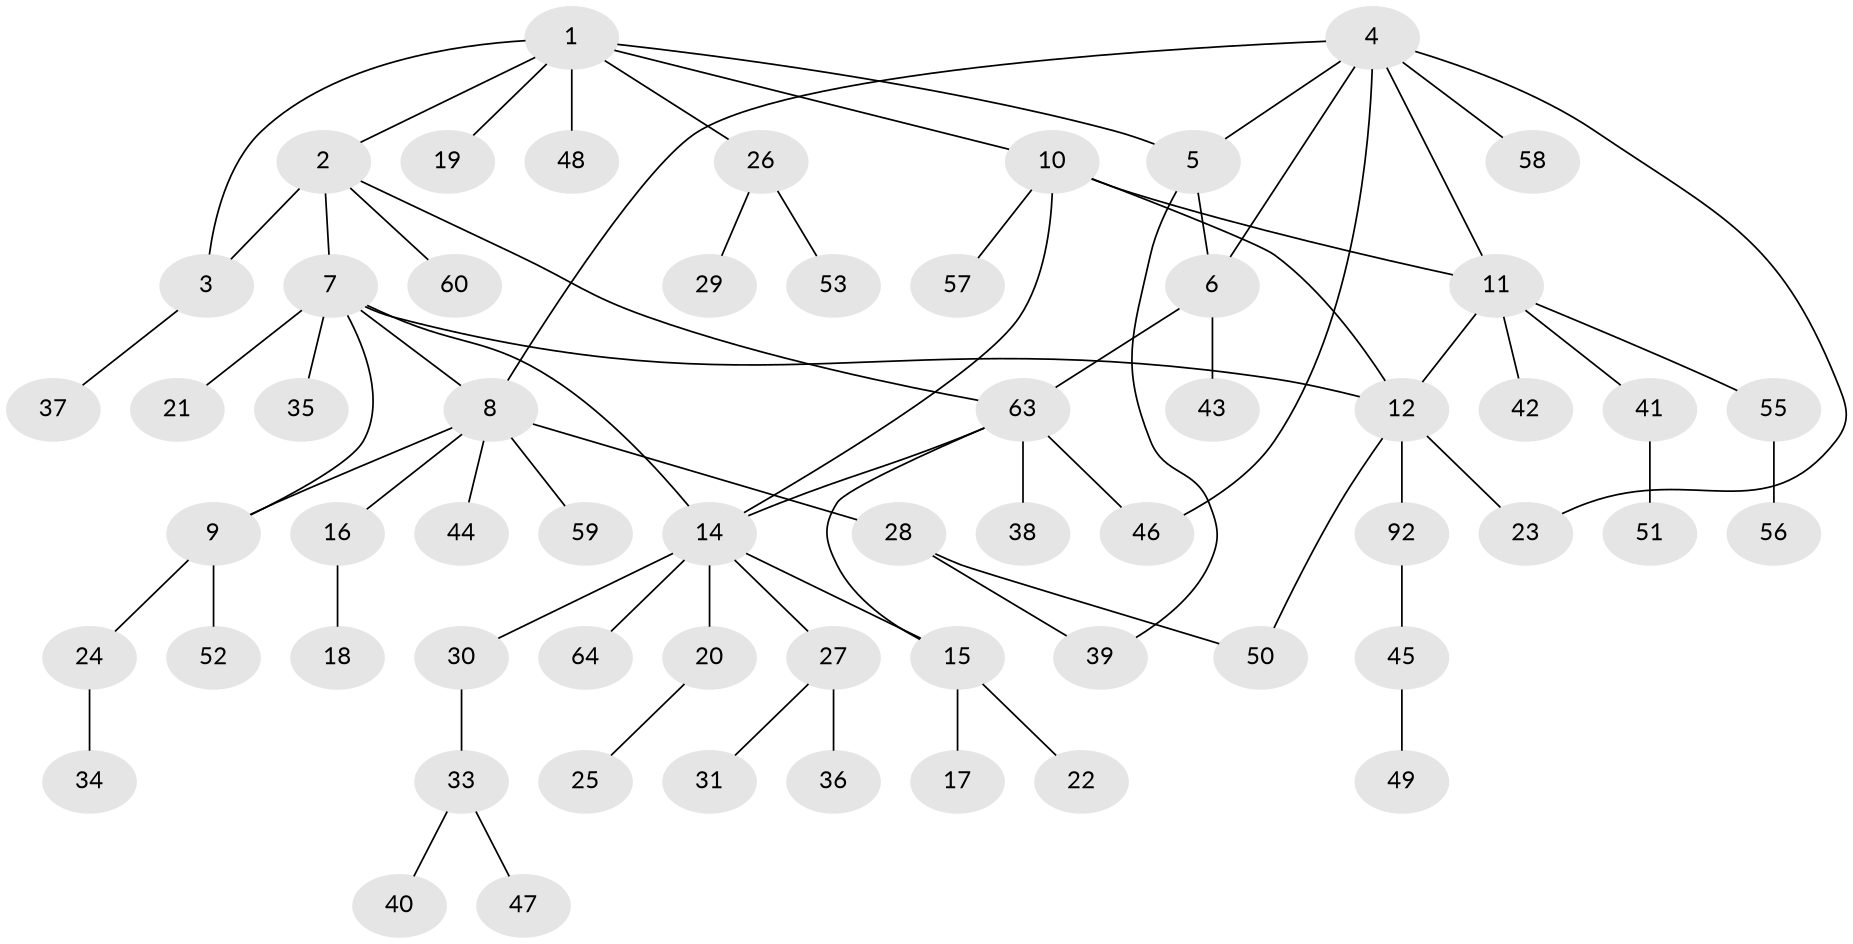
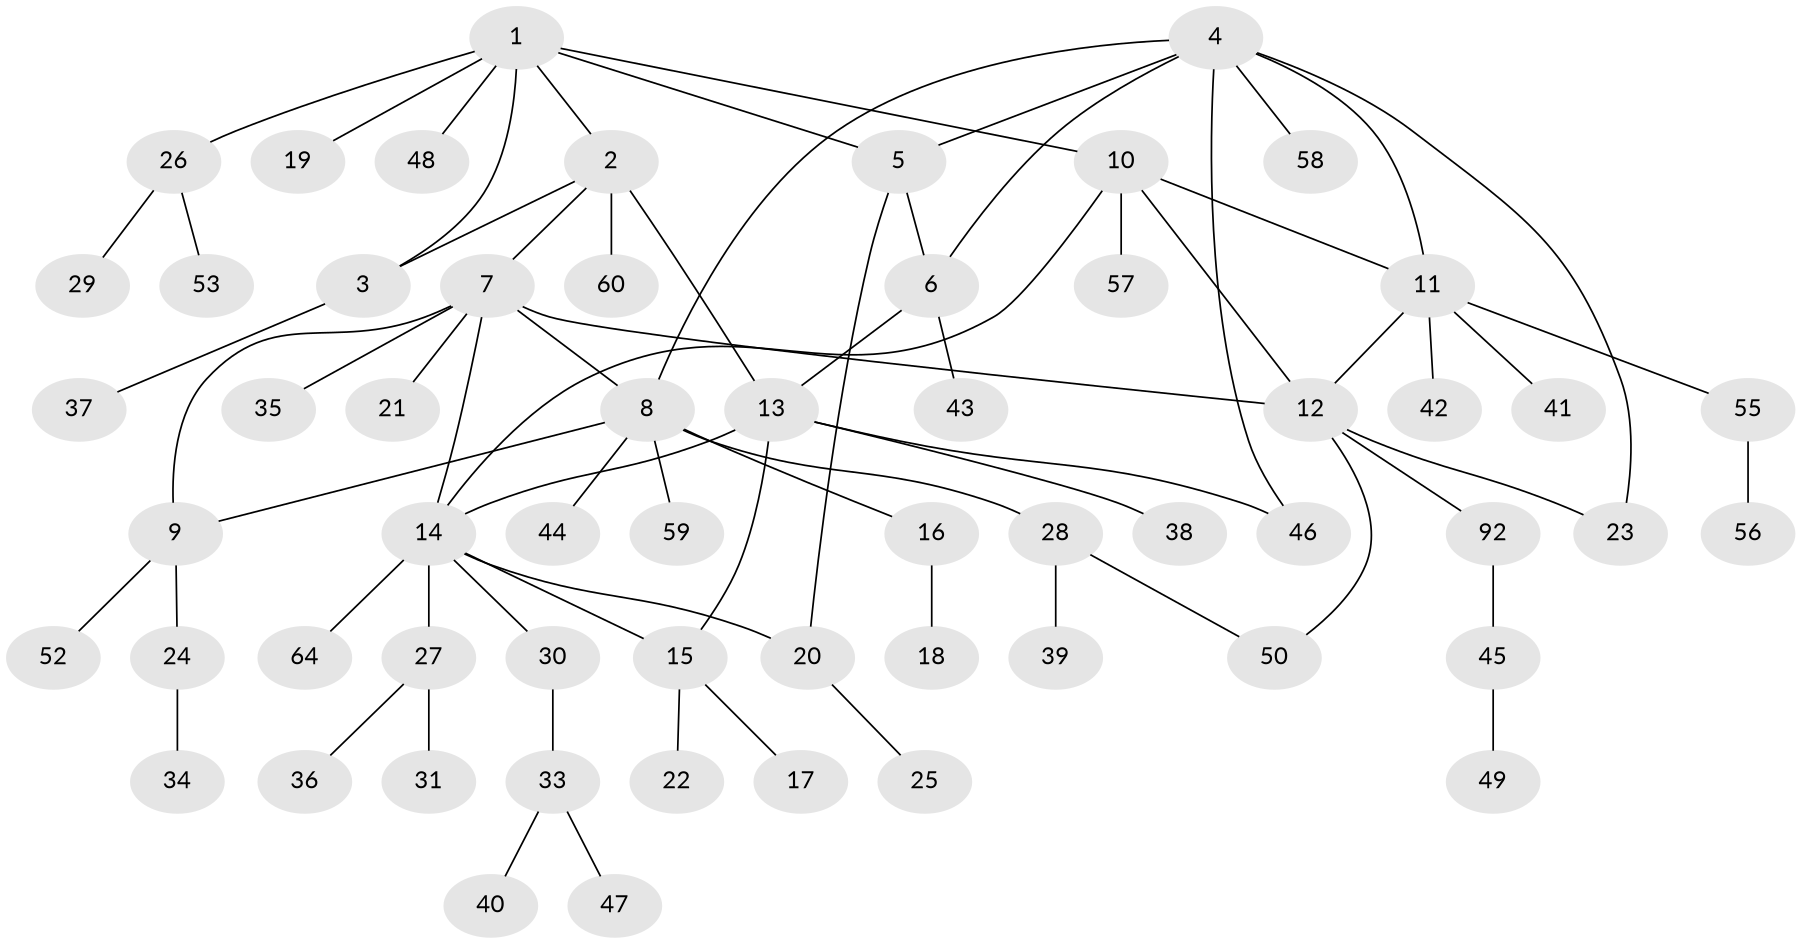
node "63": label "63" -> "13"
edge "5" -- "39": now "5" -- "20"
node "51": removed
